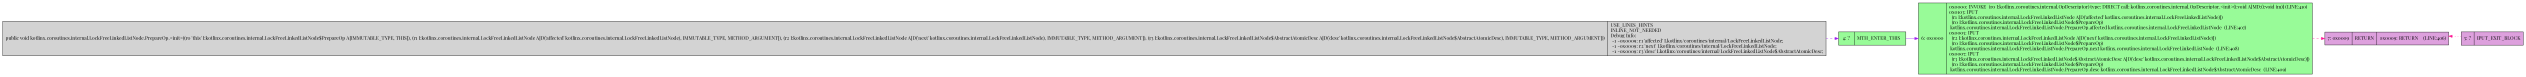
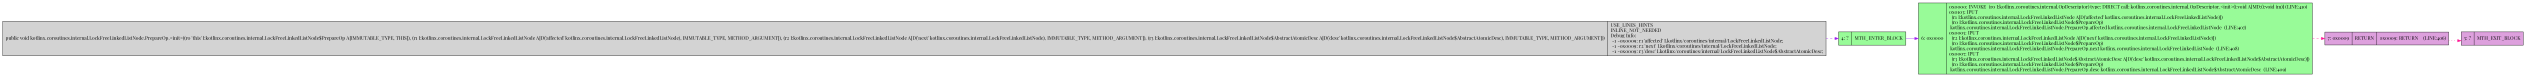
edge "5: ?" -> "7: 0x0009": reversed
node "4: ?": text "MTH_ENTER_THIS" -> "MTH_ENTER_BLOCK"
node "5: ?": text "IPUT_EXIT_BLOCK" -> "MTH_EXIT_BLOCK"
